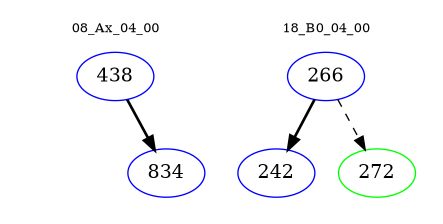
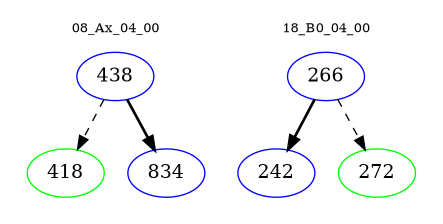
node "418": added
